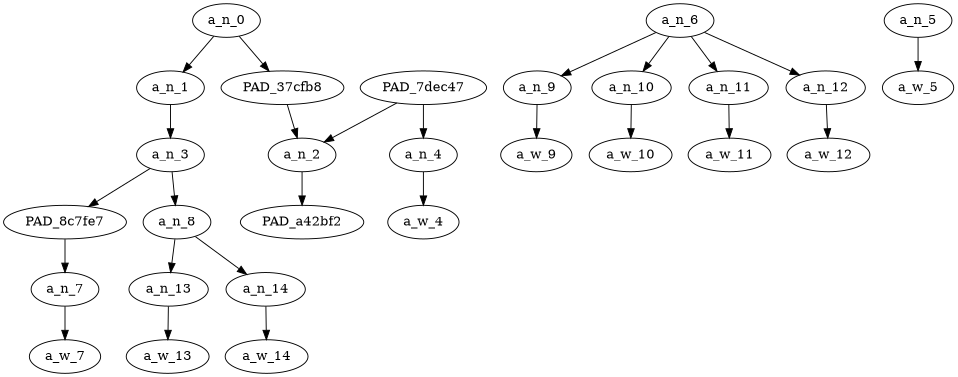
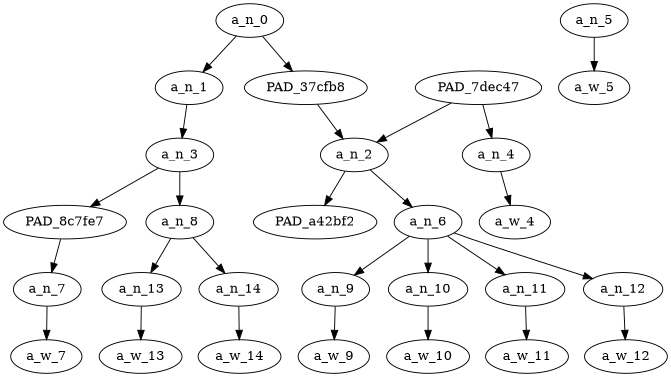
edge "a_n_2" -> "a_n_6": added
